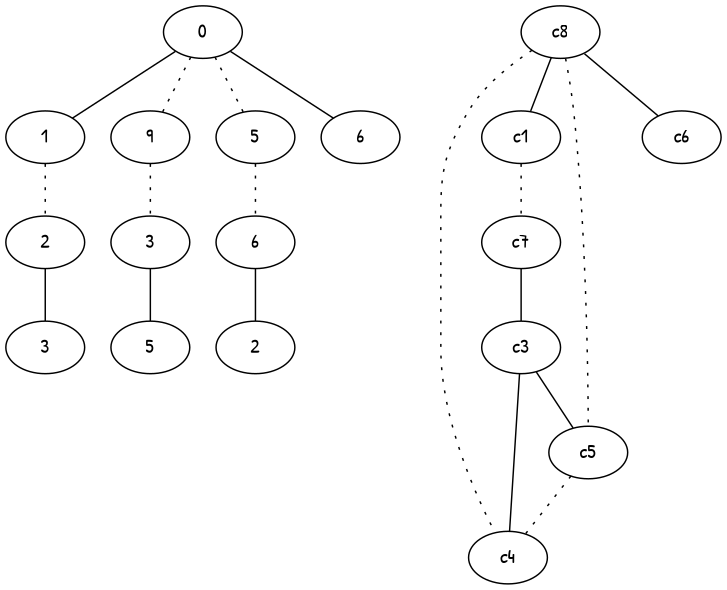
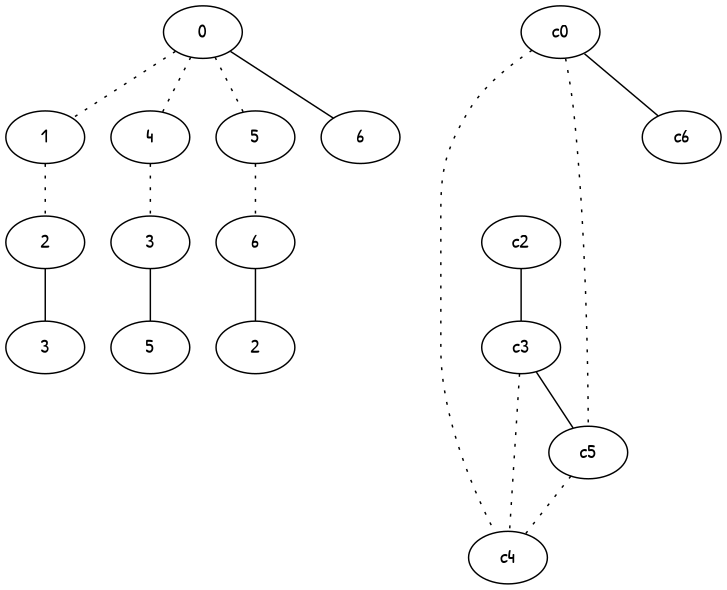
node "c8": label "c8" -> "c0"
edge "0" -- "1": style solid -> dotted
node "9": label "9" -> "4"
node "c1": removed
node "c7": label "c7" -> "c2"
edge "c3" -- "c4": style solid -> dotted
